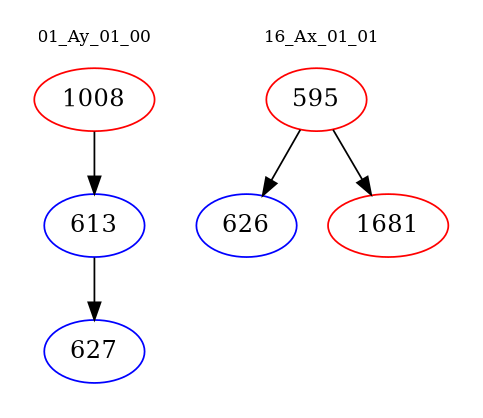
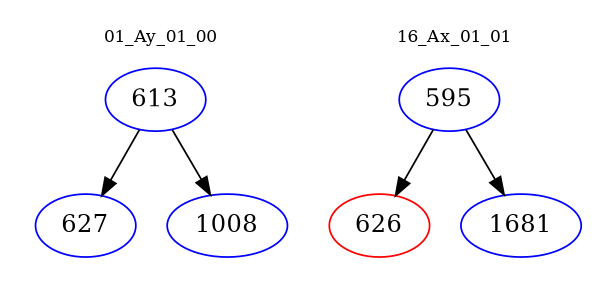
node "1008": color red -> blue
node "595": color red -> blue
edge "1008" -> "613": reversed
node "626": color blue -> red
node "1681": color red -> blue
